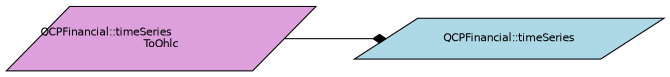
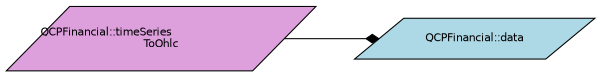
node "QCPFinancial::timeSeries": label "QCPFinancial::timeSeries" -> "QCPFinancial::data"
